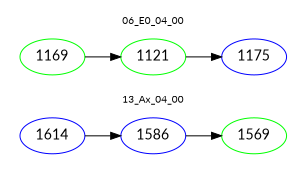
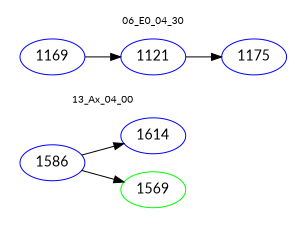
cluster "06_E0_04_00": label "06_E0_04_00" -> "06_E0_04_30"
node "1169": color green -> blue
node "1121": color green -> blue
edge "1614" -> "1586": reversed
